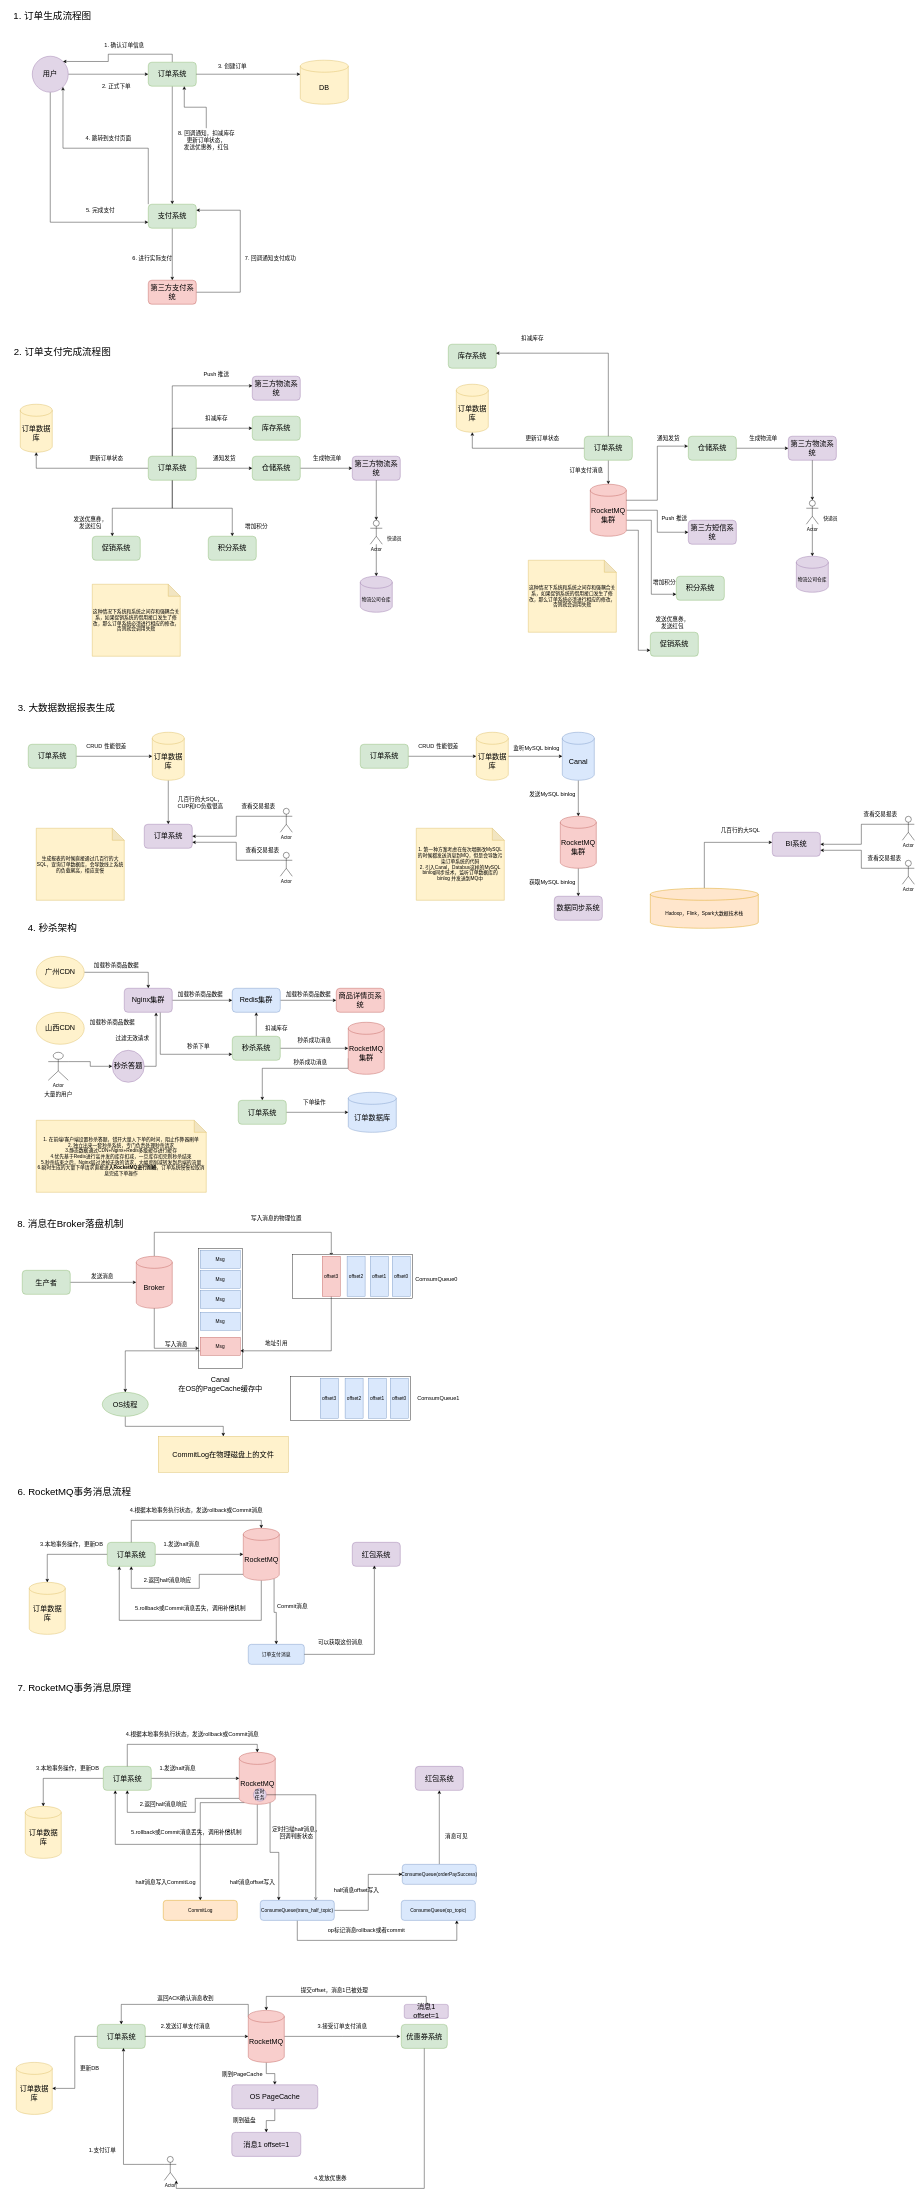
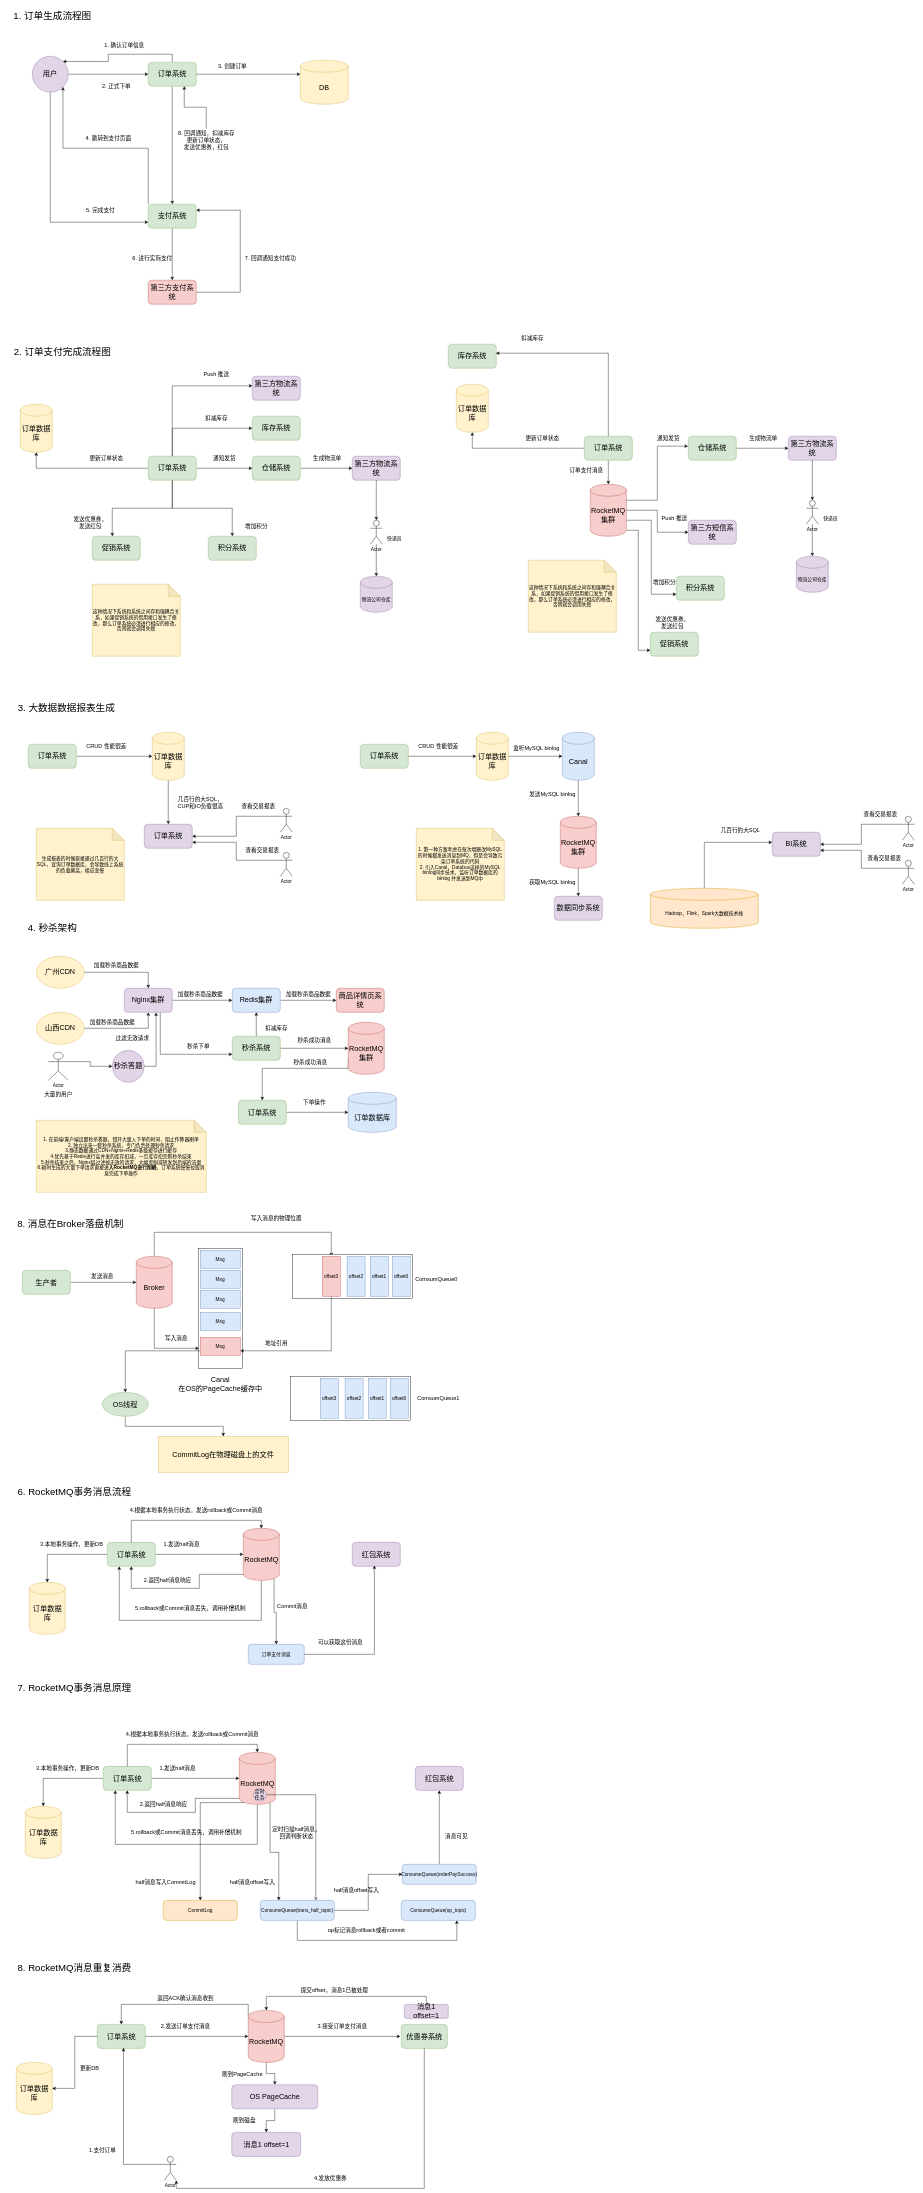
edge "山西CDN" -> "Nginx集群": added
node "写入消息": moved (176, 1344) -> (176, 1338)
node "8. RocketMQ消息重复消费": added
